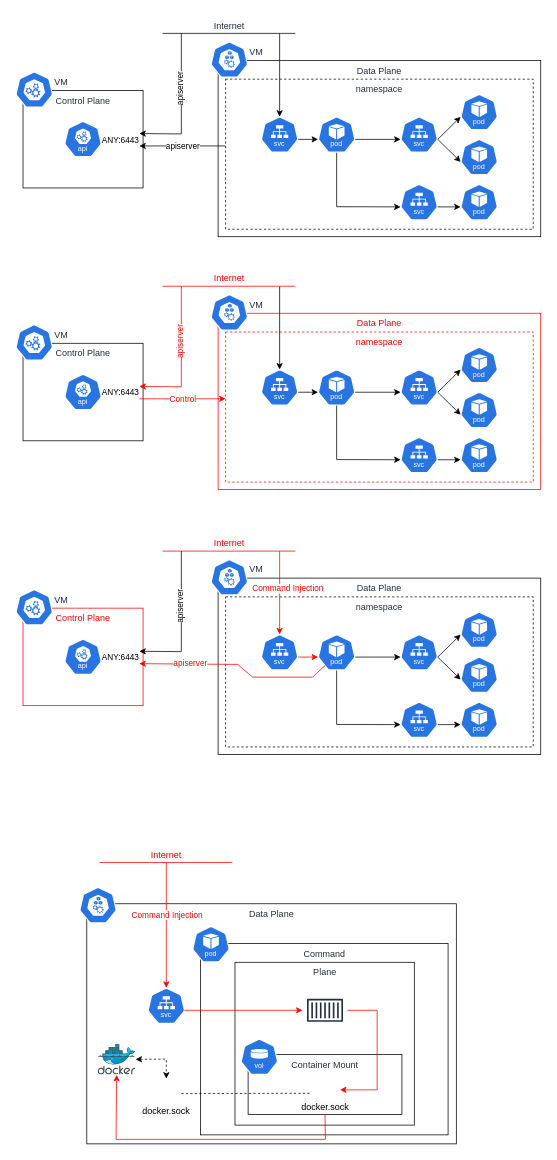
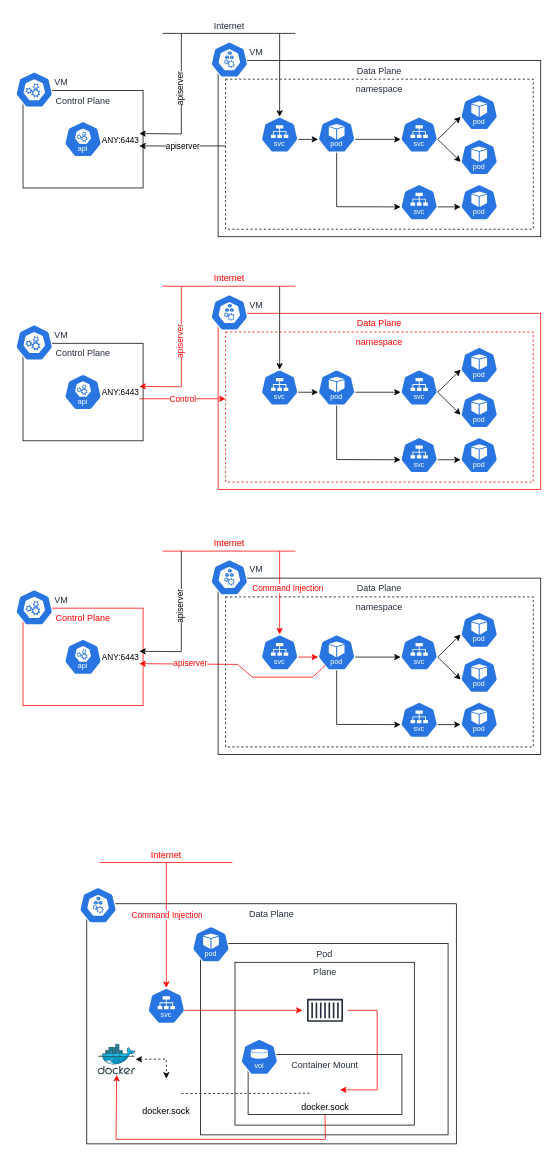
node "Command": label "Command" -> "Pod"
